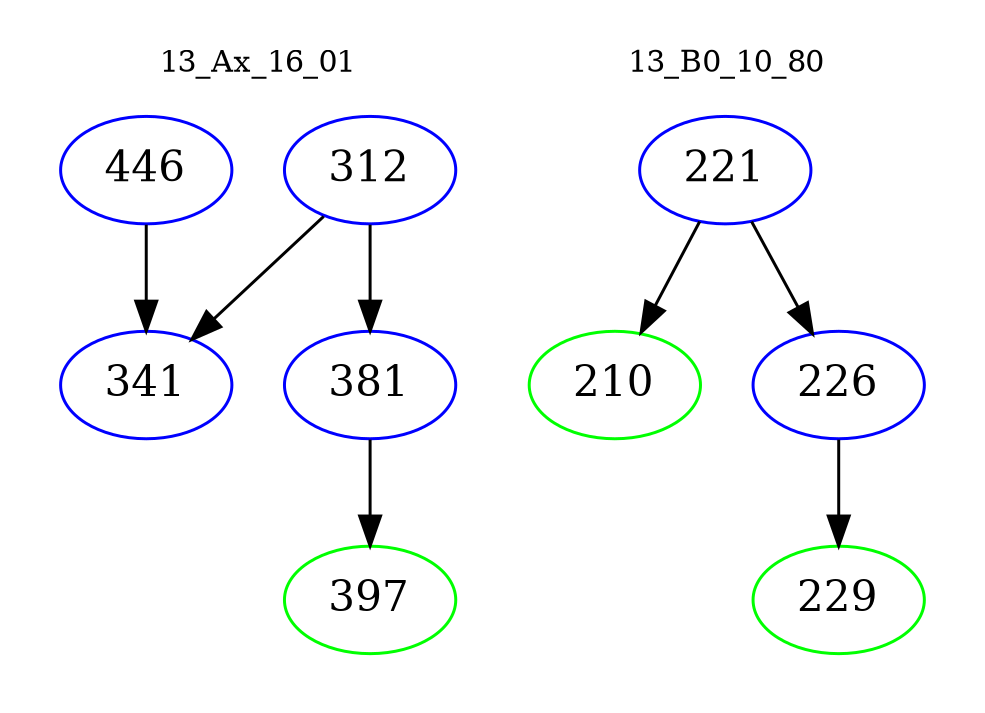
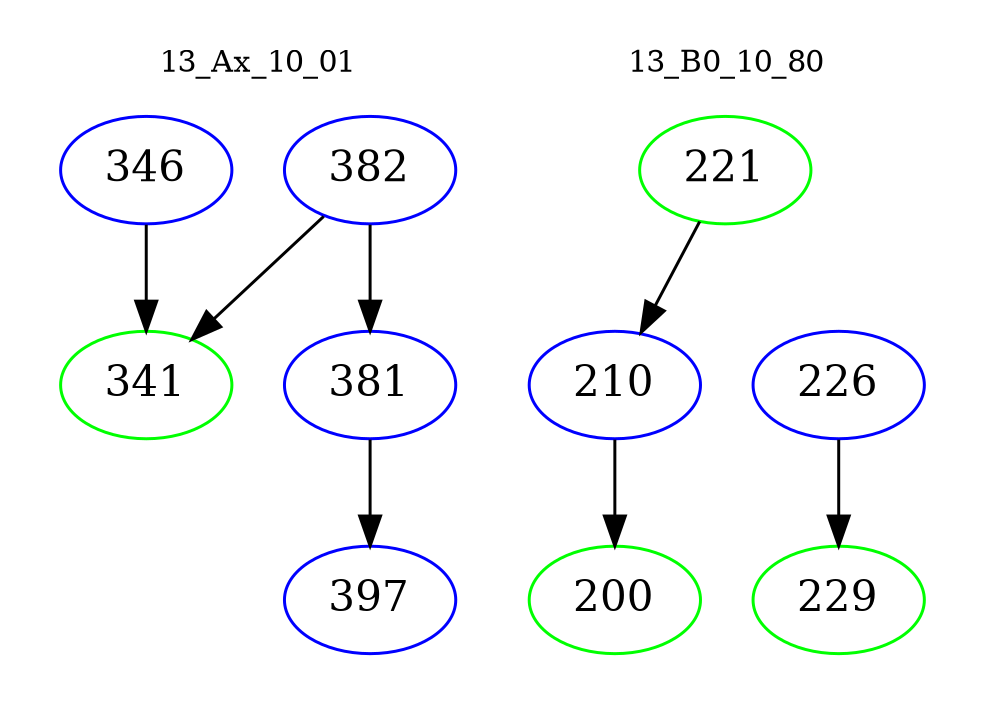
cluster "13_Ax_16_01": label "13_Ax_16_01" -> "13_Ax_10_01"
node "446": label "446" -> "346"
node "312": label "312" -> "382"
node "221": color blue -> green
edge "221" -> "226": removed
node "341": color blue -> green
node "210": color green -> blue
node "397": color green -> blue
node "200": added
